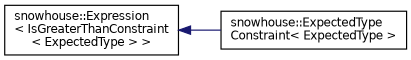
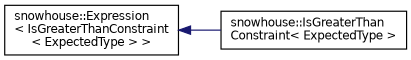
node "snowhouse::ExpectedType Constraint< ExpectedType >": label "snowhouse::ExpectedType Constraint< ExpectedType >" -> "snowhouse::IsGreaterThan Constraint< ExpectedType >"
